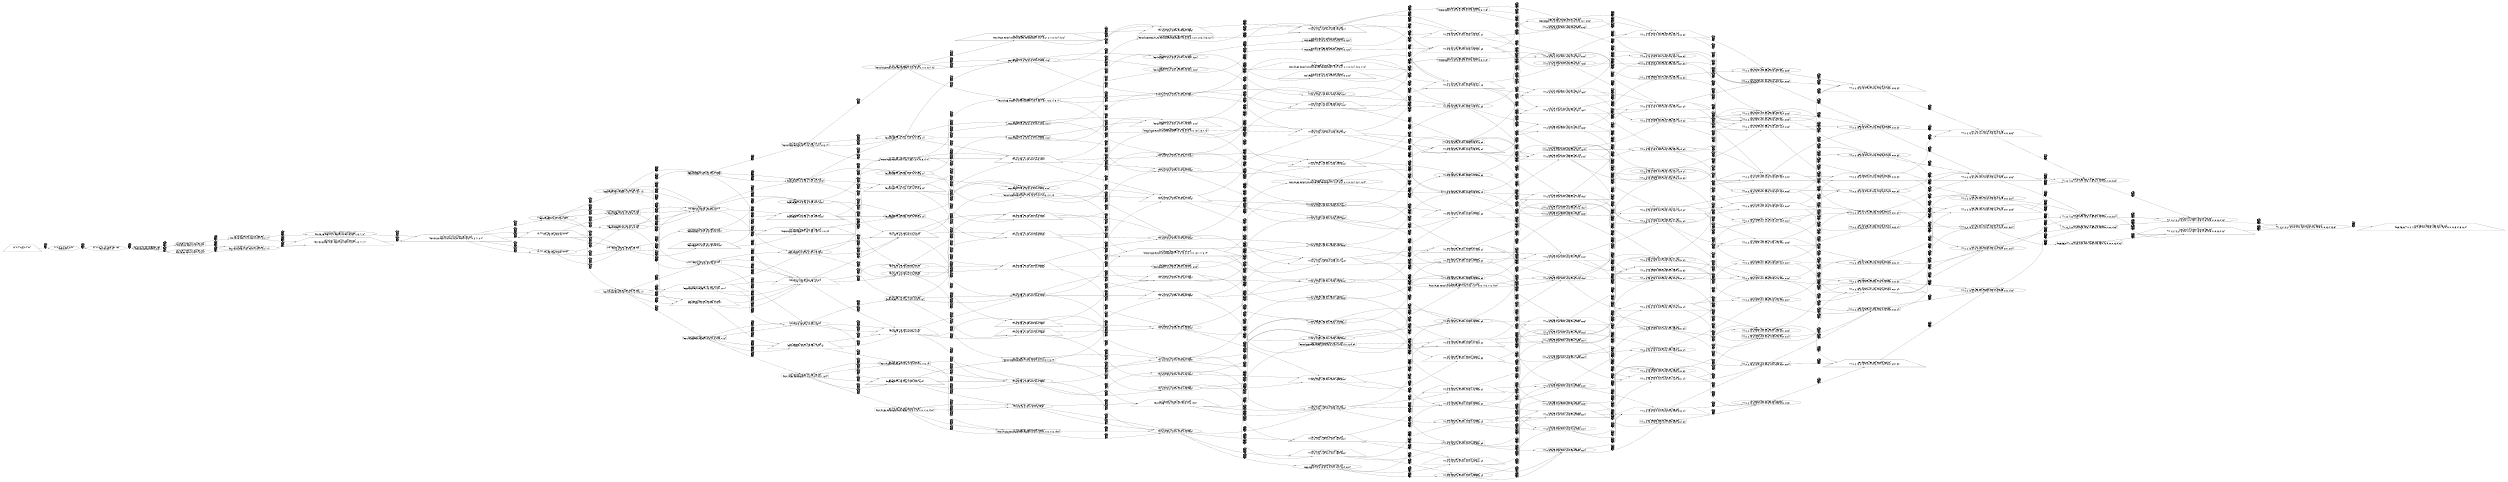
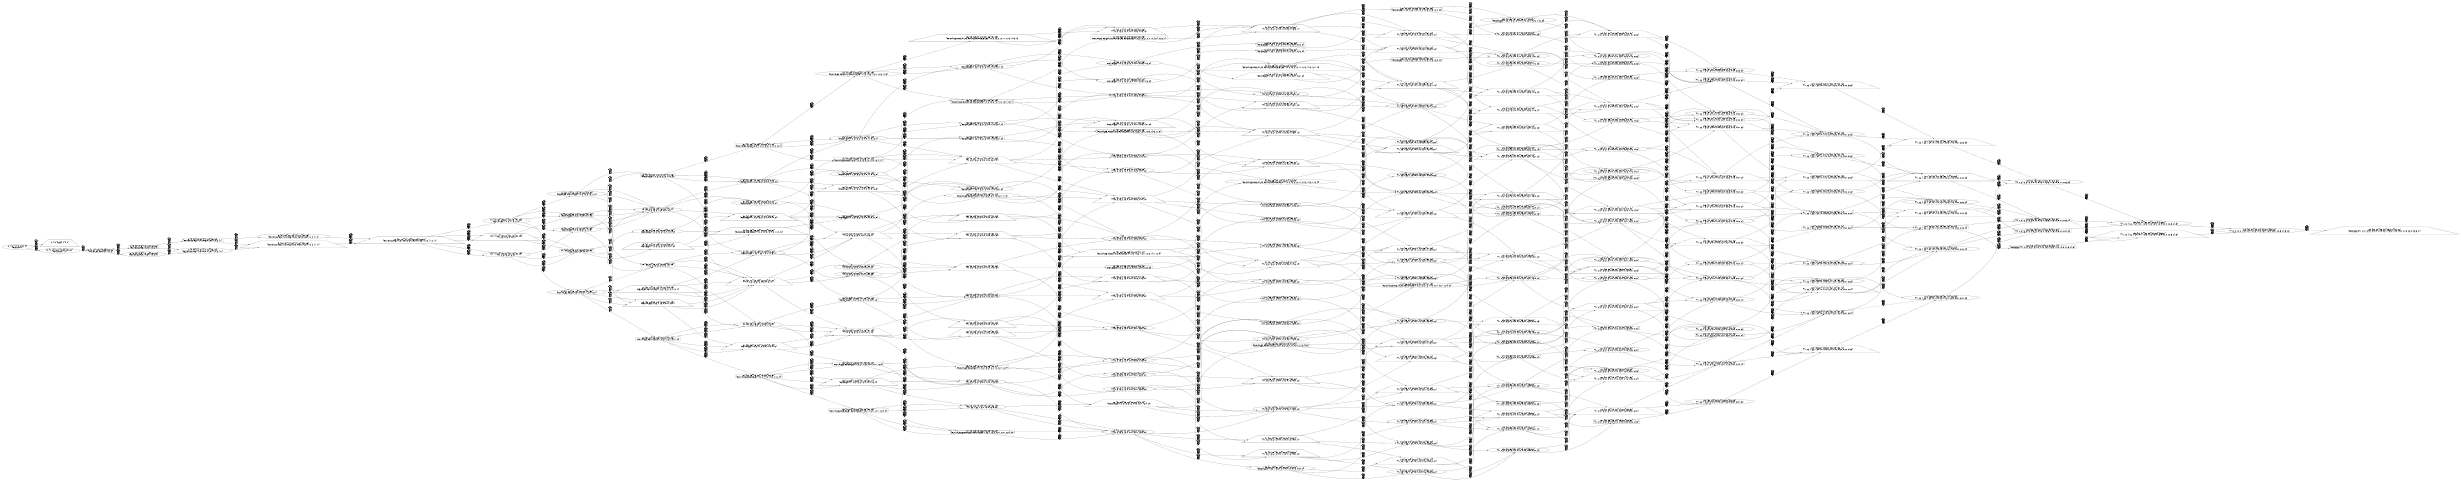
edge "S0: [0, 0] [0, 0] [0, 0] [0, 0] {}{}" -> "S1: [0, 0] [0, 0] [0, 0] [72, 90] {T0J0:72-90}{1}": reversed
